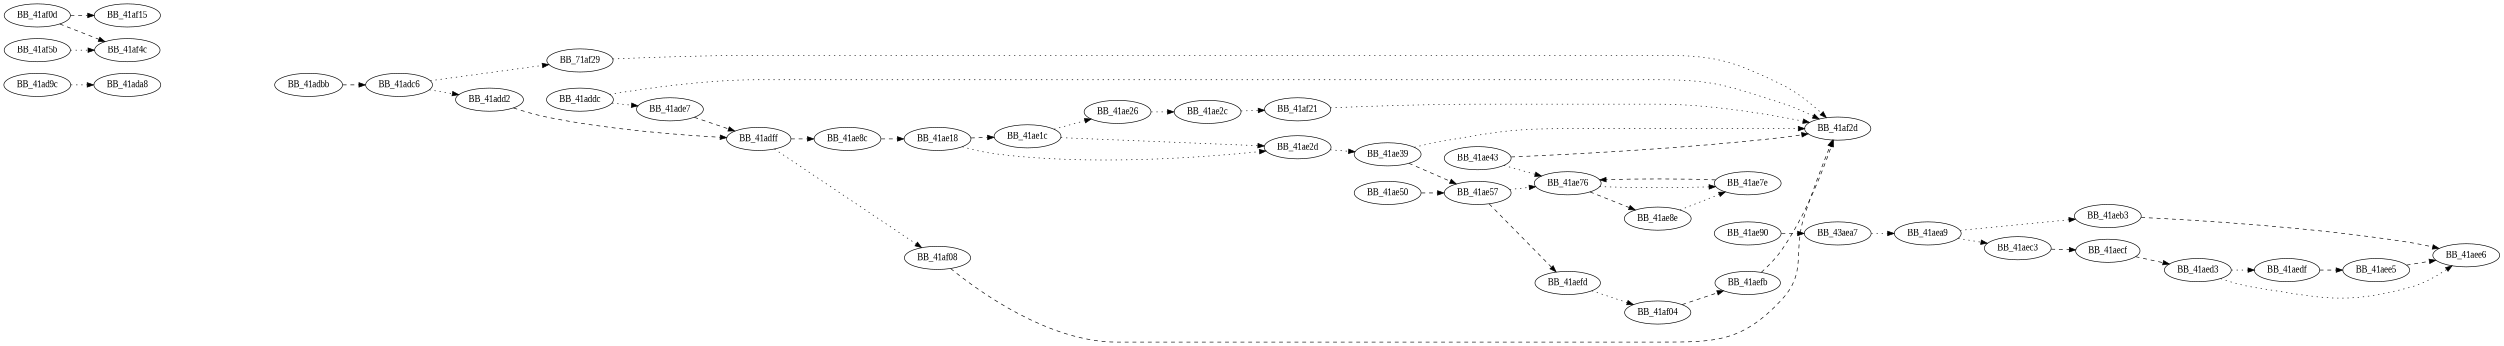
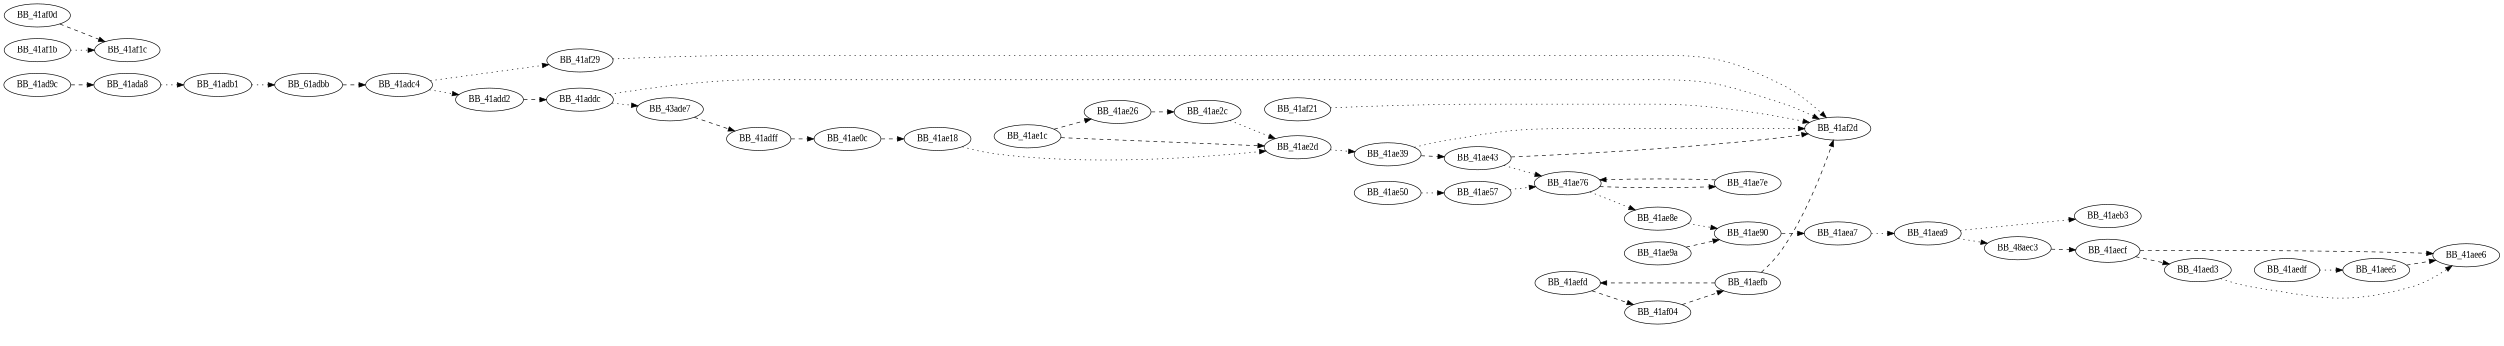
node "BB_41af15": removed
node "BB_41af5b": label "BB_41af5b" -> "BB_41af1b"
node "BB_41af4c": label "BB_41af4c" -> "BB_41af1c"
node "BB_71af29": label "BB_71af29" -> "BB_41af29"
edge "BB_41ad9c" -> "BB_41ada8": style dotted -> dashed
node "BB_41adb1": added
node "BB_41adbb": label "BB_41adbb" -> "BB_61adbb"
node "BB_41adc6": label "BB_41adc6" -> "BB_41adc4"
node "BB_41ade7": label "BB_41ade7" -> "BB_43ade7"
edge "BB_41ae2c" -> "BB_41af21": now "BB_41ae2c" -> "BB_41ae2d"
edge "BB_41ae26" -> "BB_41ae2c": style dotted -> dashed
edge "BB_41ae1c" -> "BB_41ae26": style dotted -> dashed
edge "BB_41add2" -> "BB_41adff": now "BB_41add2" -> "BB_41addc"
edge "BB_41ae18" -> "BB_41ae1c": removed
node "BB_41ae8c": label "BB_41ae8c" -> "BB_41ae0c"
edge "BB_41ae1c" -> "BB_41ae2d": style dotted -> dashed
edge "BB_41ae39" -> "BB_41ae57": now "BB_41ae39" -> "BB_41ae43"
edge "BB_41ae76" -> "BB_41ae7e": style dotted -> dashed
edge "BB_41ae50" -> "BB_41ae57": style dashed -> dotted
edge "BB_41ae76" -> "BB_41ae8e": style dashed -> dotted
edge "BB_41ae8e" -> "BB_41ae7e": now "BB_41ae8e" -> "BB_41ae90"
edge "BB_41aeb3" -> "BB_41aee6": now "BB_41aecf" -> "BB_41aee6"
node "BB_43aea7": label "BB_43aea7" -> "BB_41aea7"
edge "BB_41ae57" -> "BB_41aefd": now "BB_41aefb" -> "BB_41aefd"
node "BB_41aec3": label "BB_41aec3" -> "BB_48aec3"
node "BB_41ae9a": added
node "BB_41af08": removed
edge "BB_41aed3" -> "BB_41aedf": removed
edge "BB_41aedf" -> "BB_41aee5": style dashed -> dotted
edge "BB_41aefd" -> "BB_41af04": style dotted -> dashed
